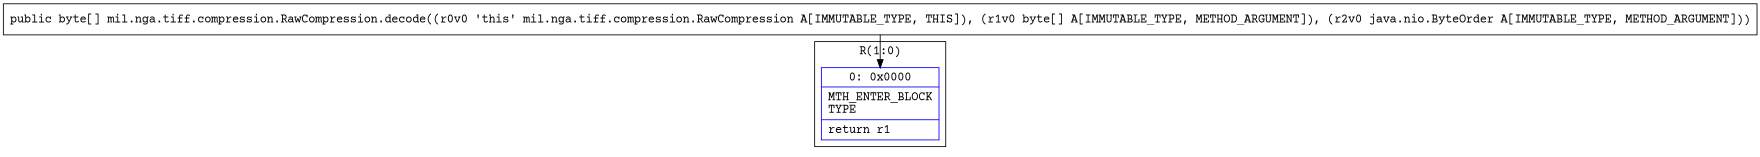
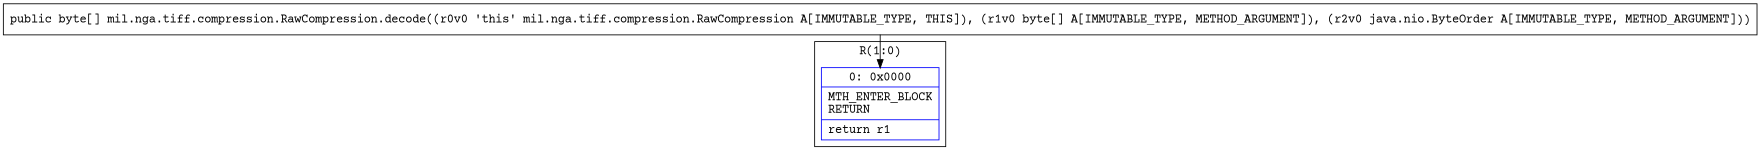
node "0: 0x0000": text "TYPE" -> "RETURN"
